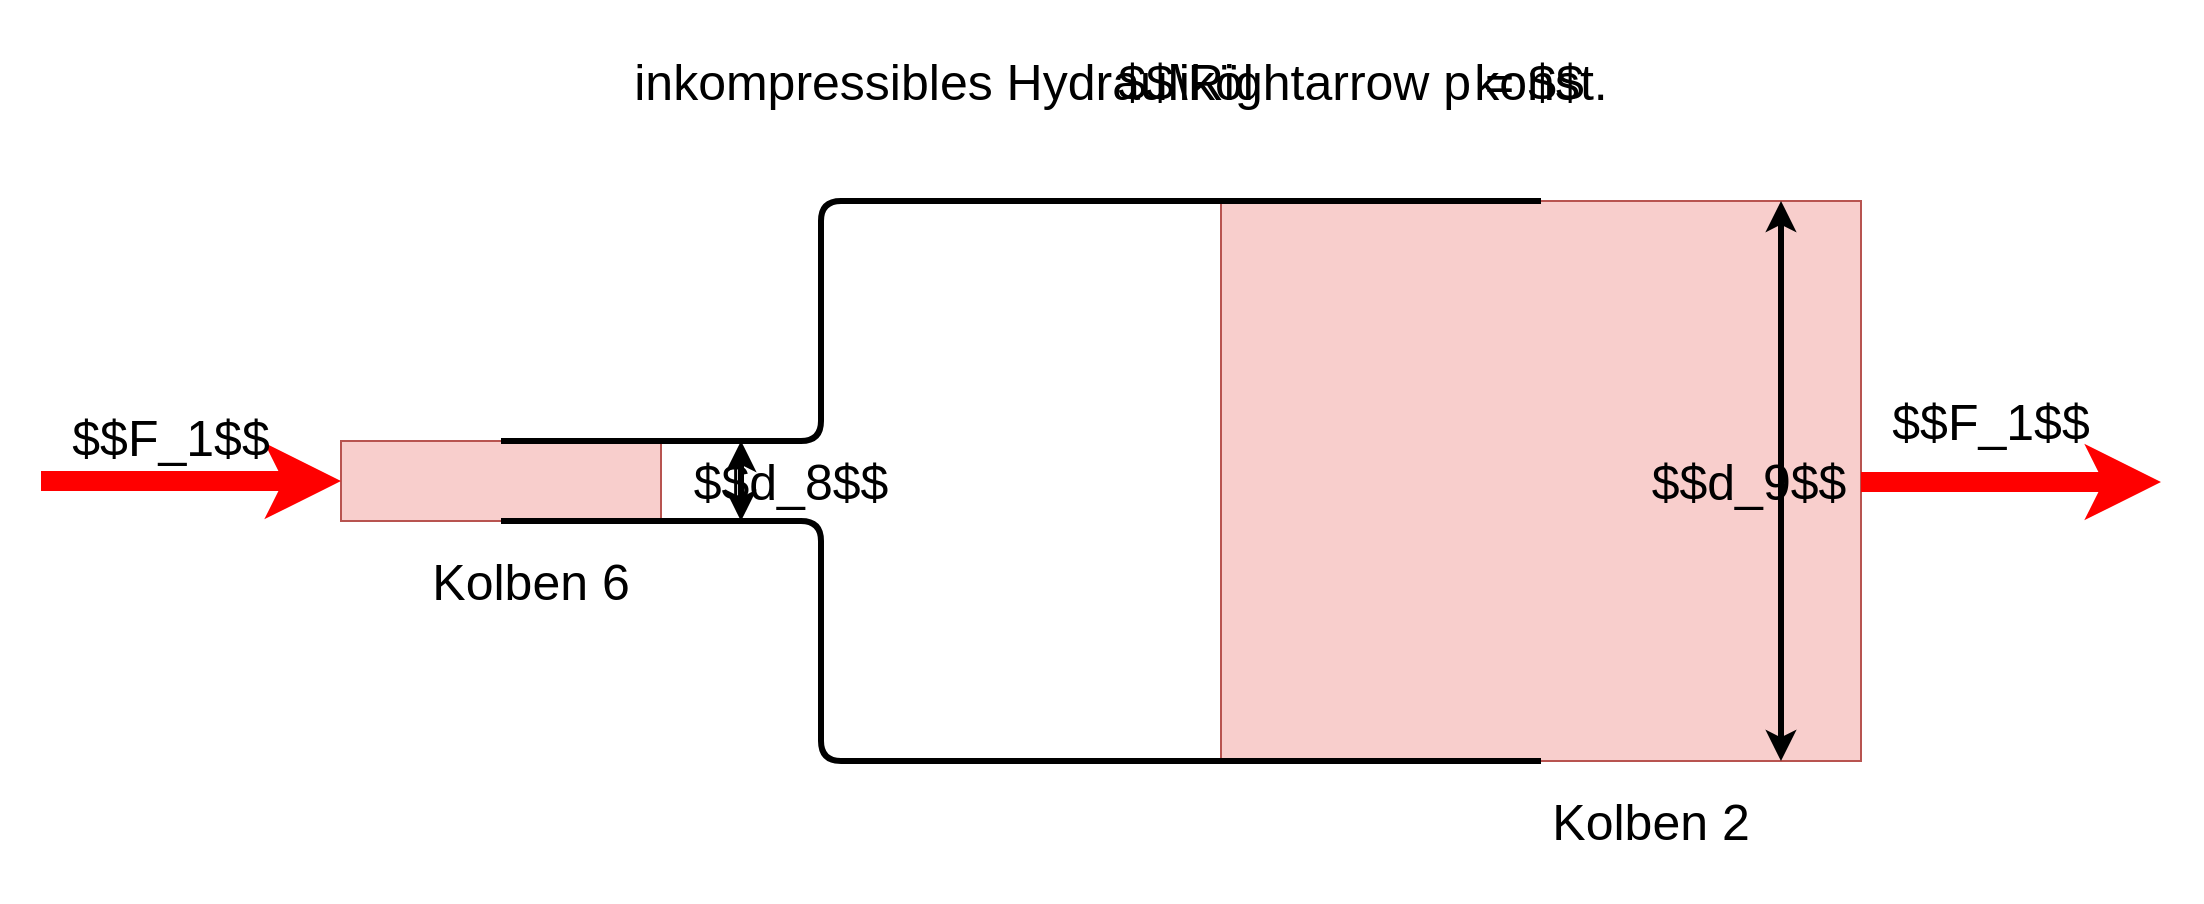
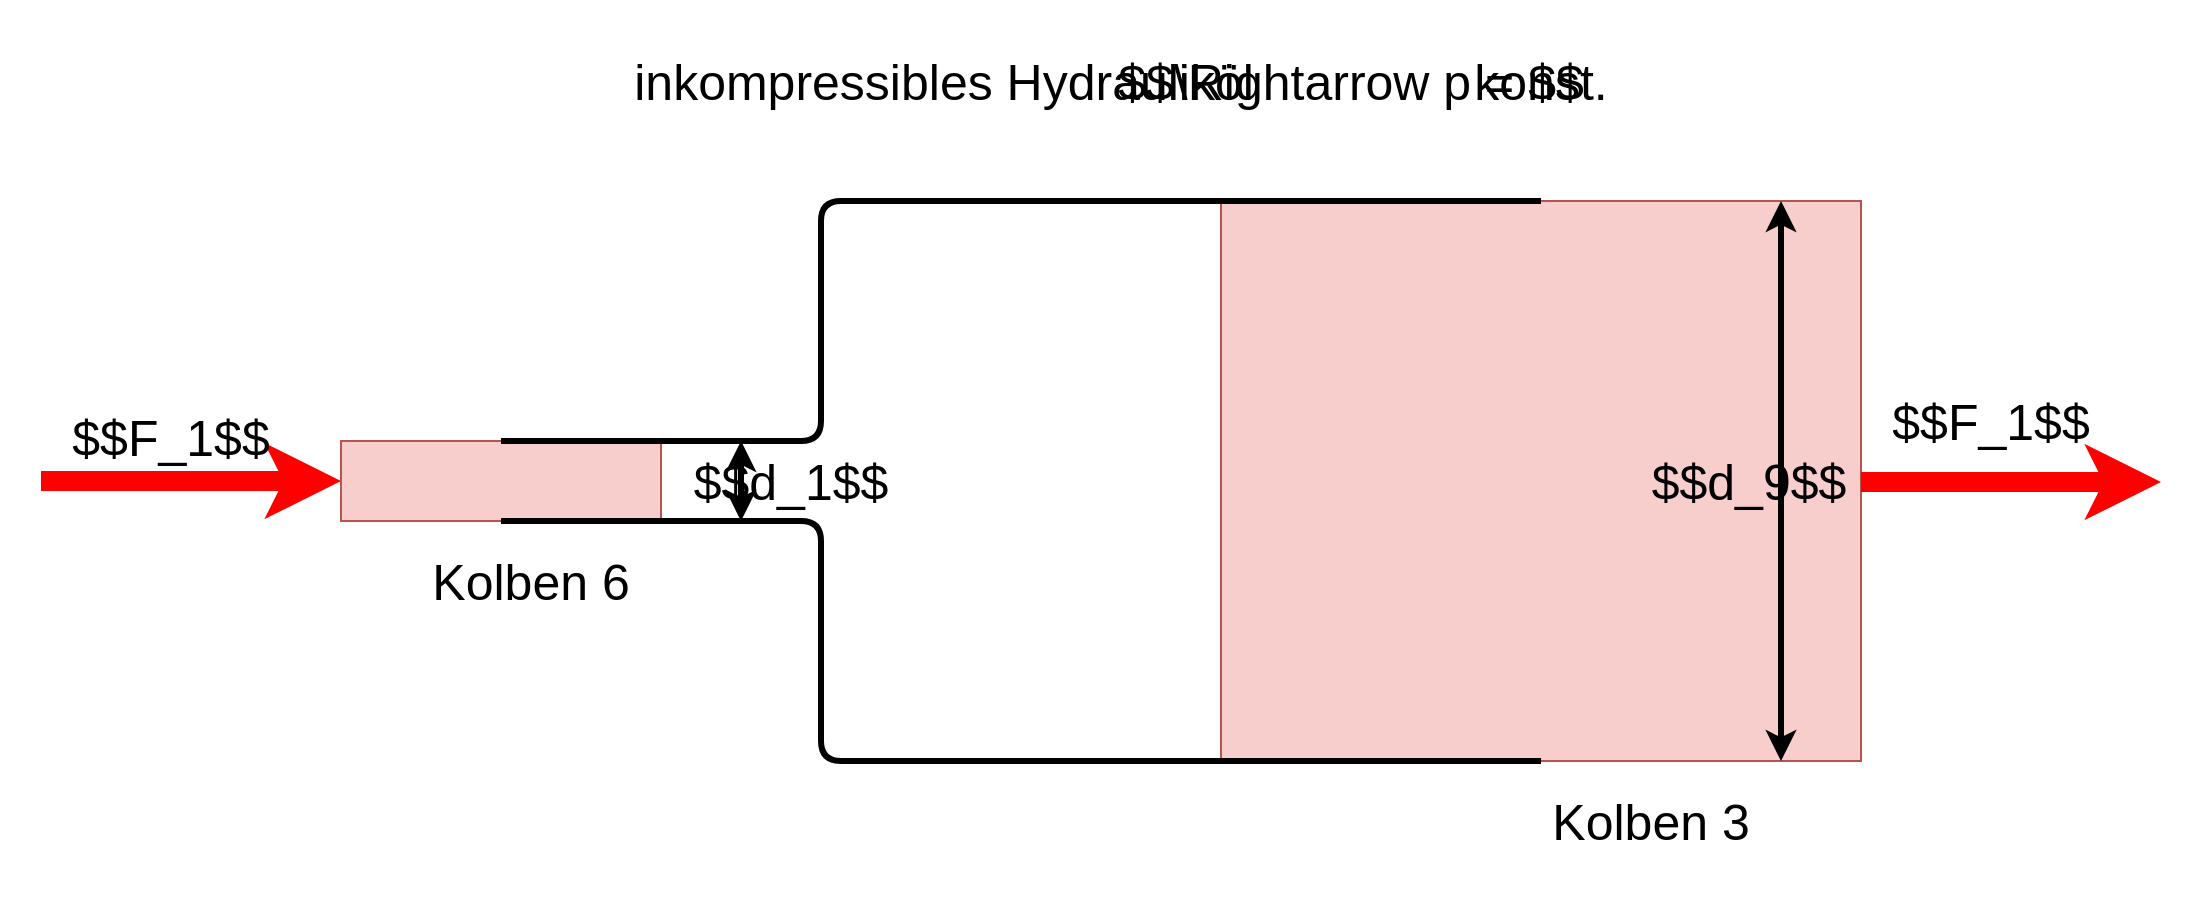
node "$$d_8$$": label "$$d_8$$" -> "$$d_1$$"
node "Kolben 2": label "Kolben 2" -> "Kolben 3"
